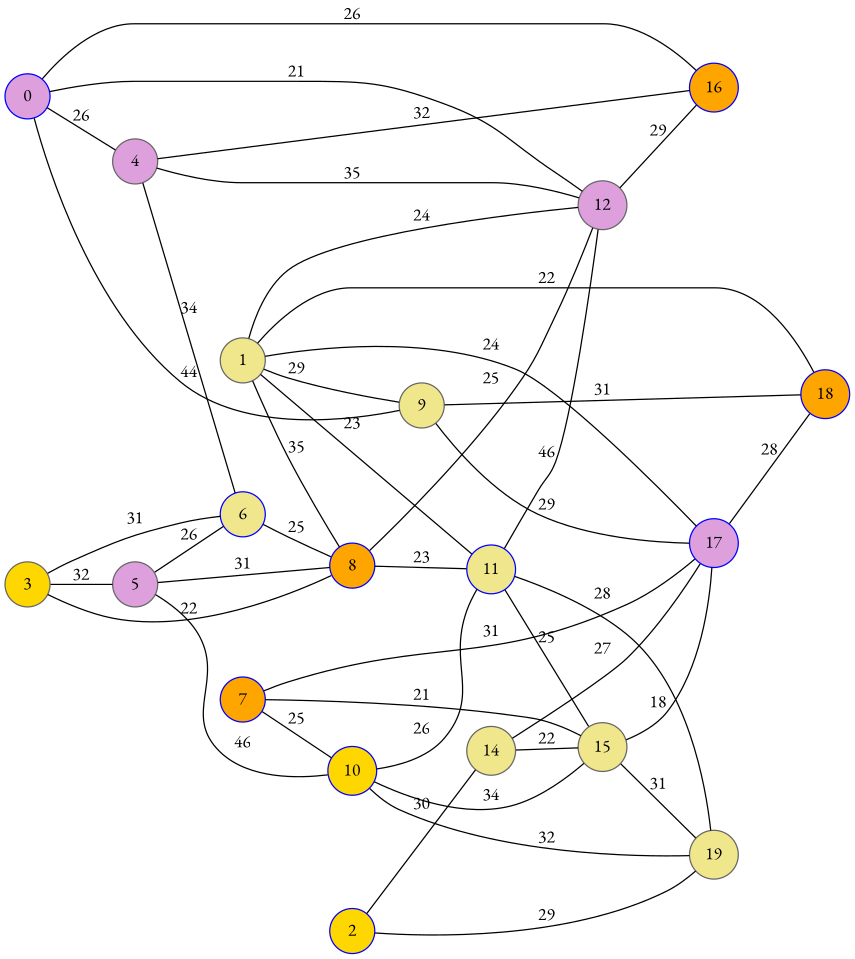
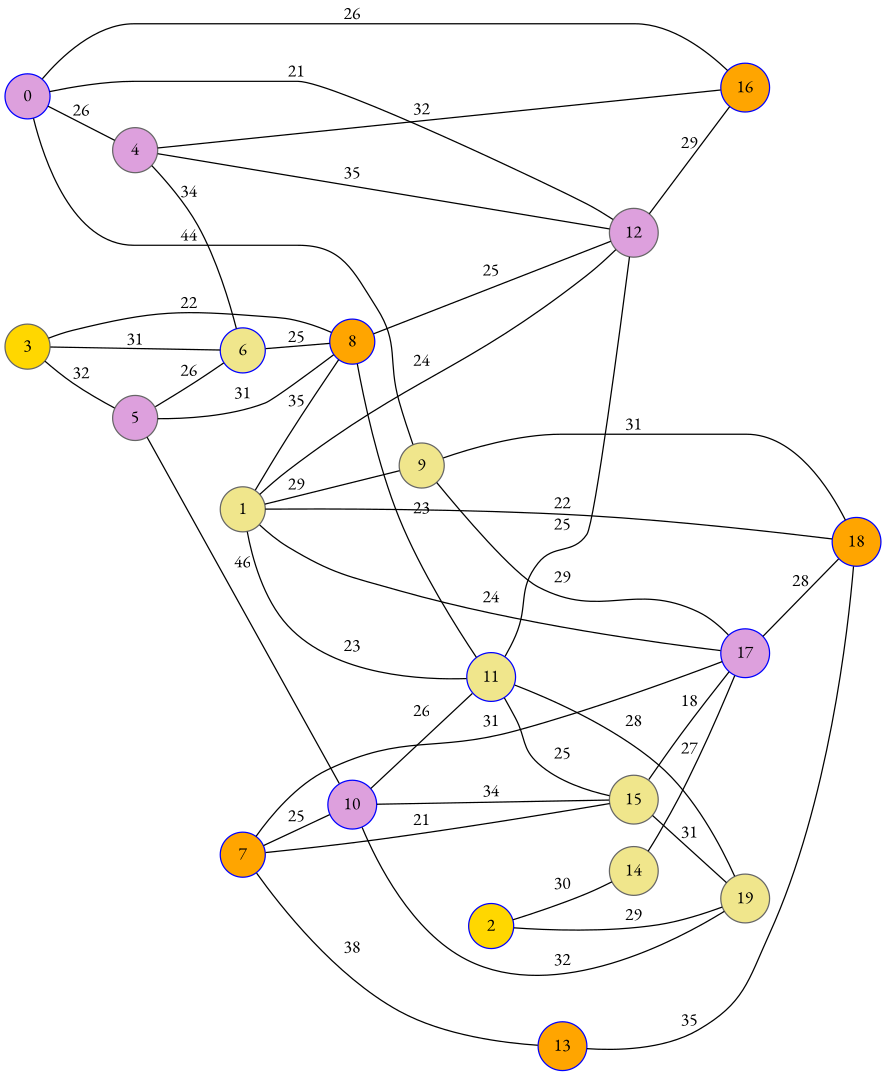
edge "12" -- "11": label "46" -> "25"
edge "15" -- "14": removed, label "22"
node "10": fillcolor gold -> plum
node "13": added
